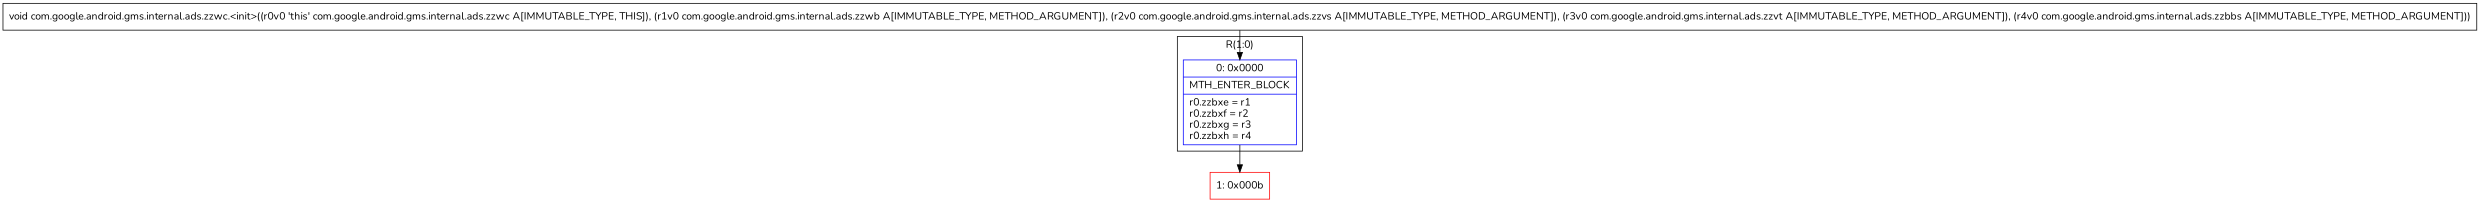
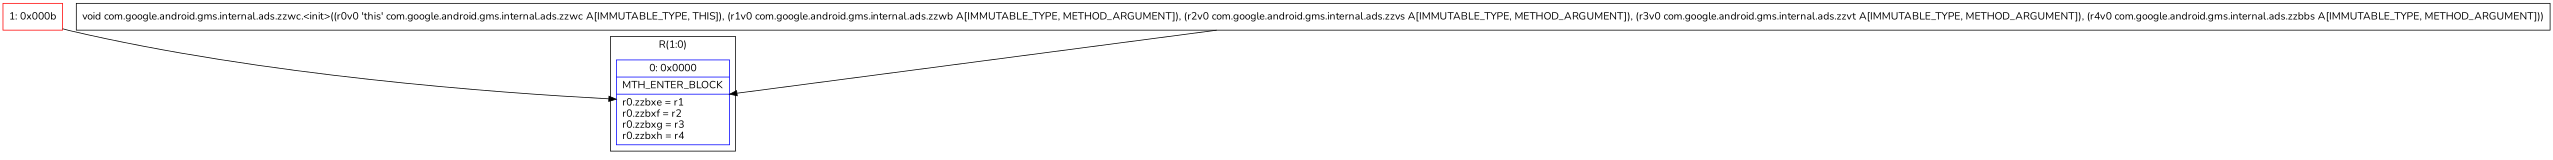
edge "0: 0x0000" -> "1: 0x000b": reversed
